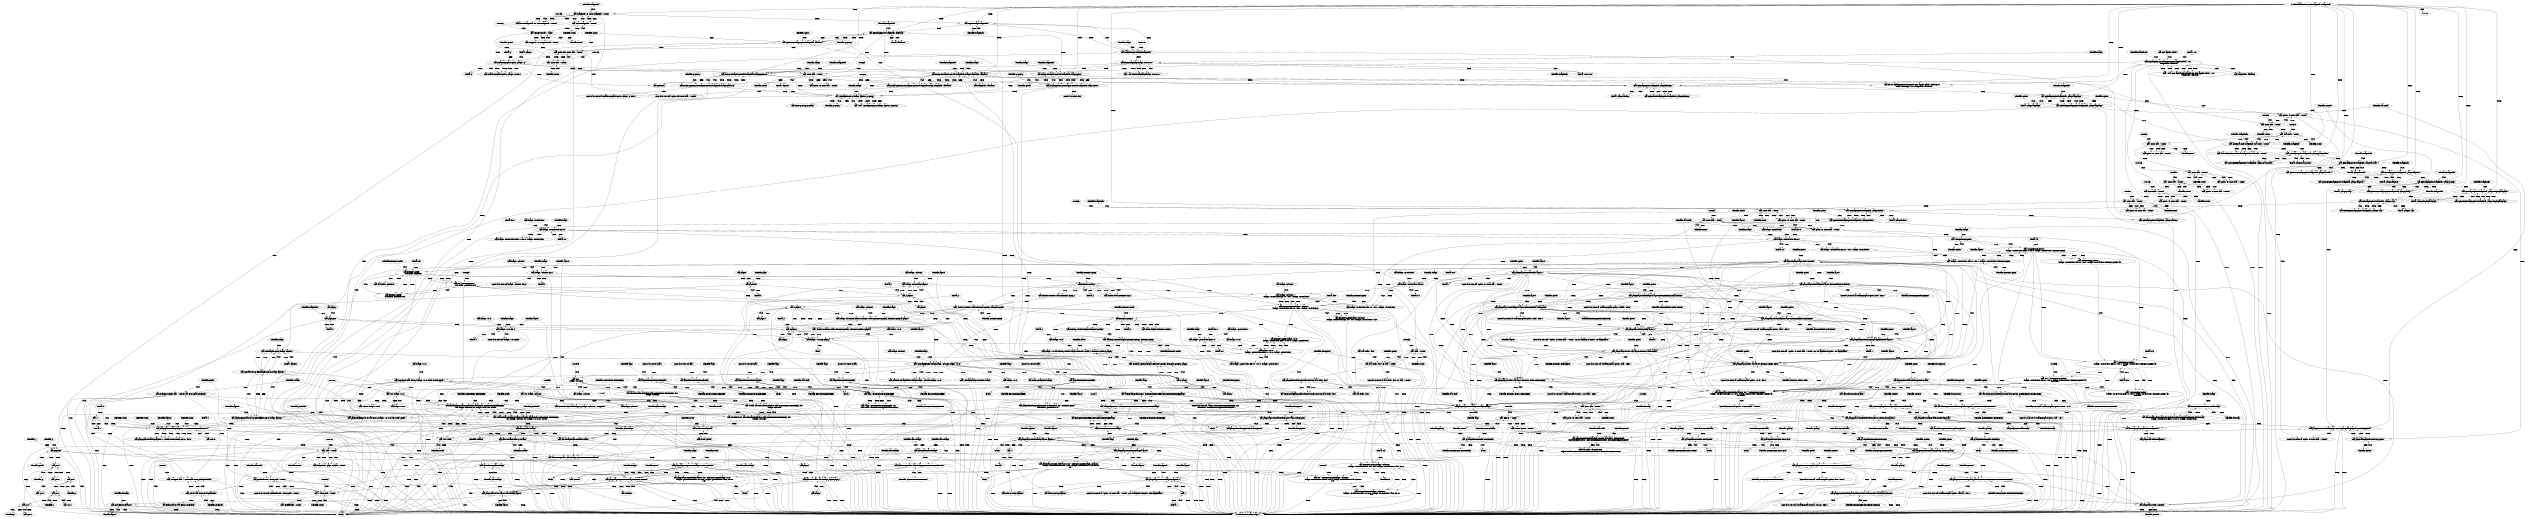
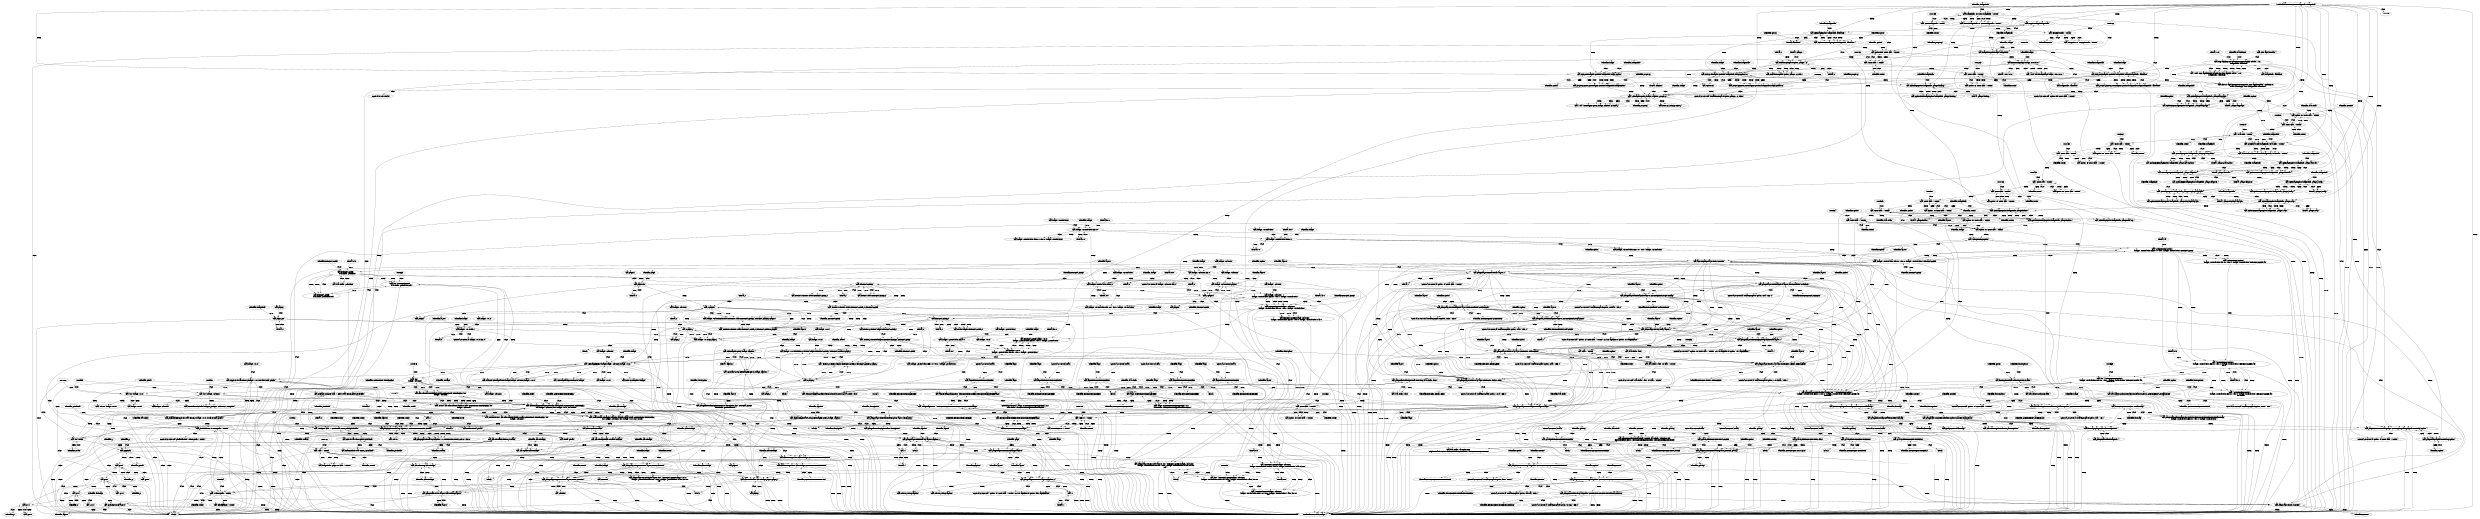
node "(Call,extent.width+PANGO_MAP/2)": label "(Call,extent.width+PANGO_MAP/2)" -> "(Call,extent.width+PANGO_SCALE/2)"
edge "(Call,pango_layout_set_wrap(layout,PANGO_WRAP_CHAR))" -> "(Call,pango_layout_set_auto_dir(layout,1))": reversed
edge "(Call,pango_layout_set_wrap(layout,PANGO_WRAP_WORD))" -> "(Call,pango_layout_set_wrap(layout,PANGO_WRAP_WORD_CHAR))": reversed
node "1000995": added
node "(Call,PANGO_CAIRO_FONT_MAP(fontmap))": label "(Call,PANGO_CAIRO_FONT_MAP(fontmap))" -> "(Call,PANGO_CAIRO_EAST_MAP(fontmap))"
edge "(Call,cairo_paint(cairo_image))" -> "(MethodReturn,static Image *)": removed, label "DDG:"
